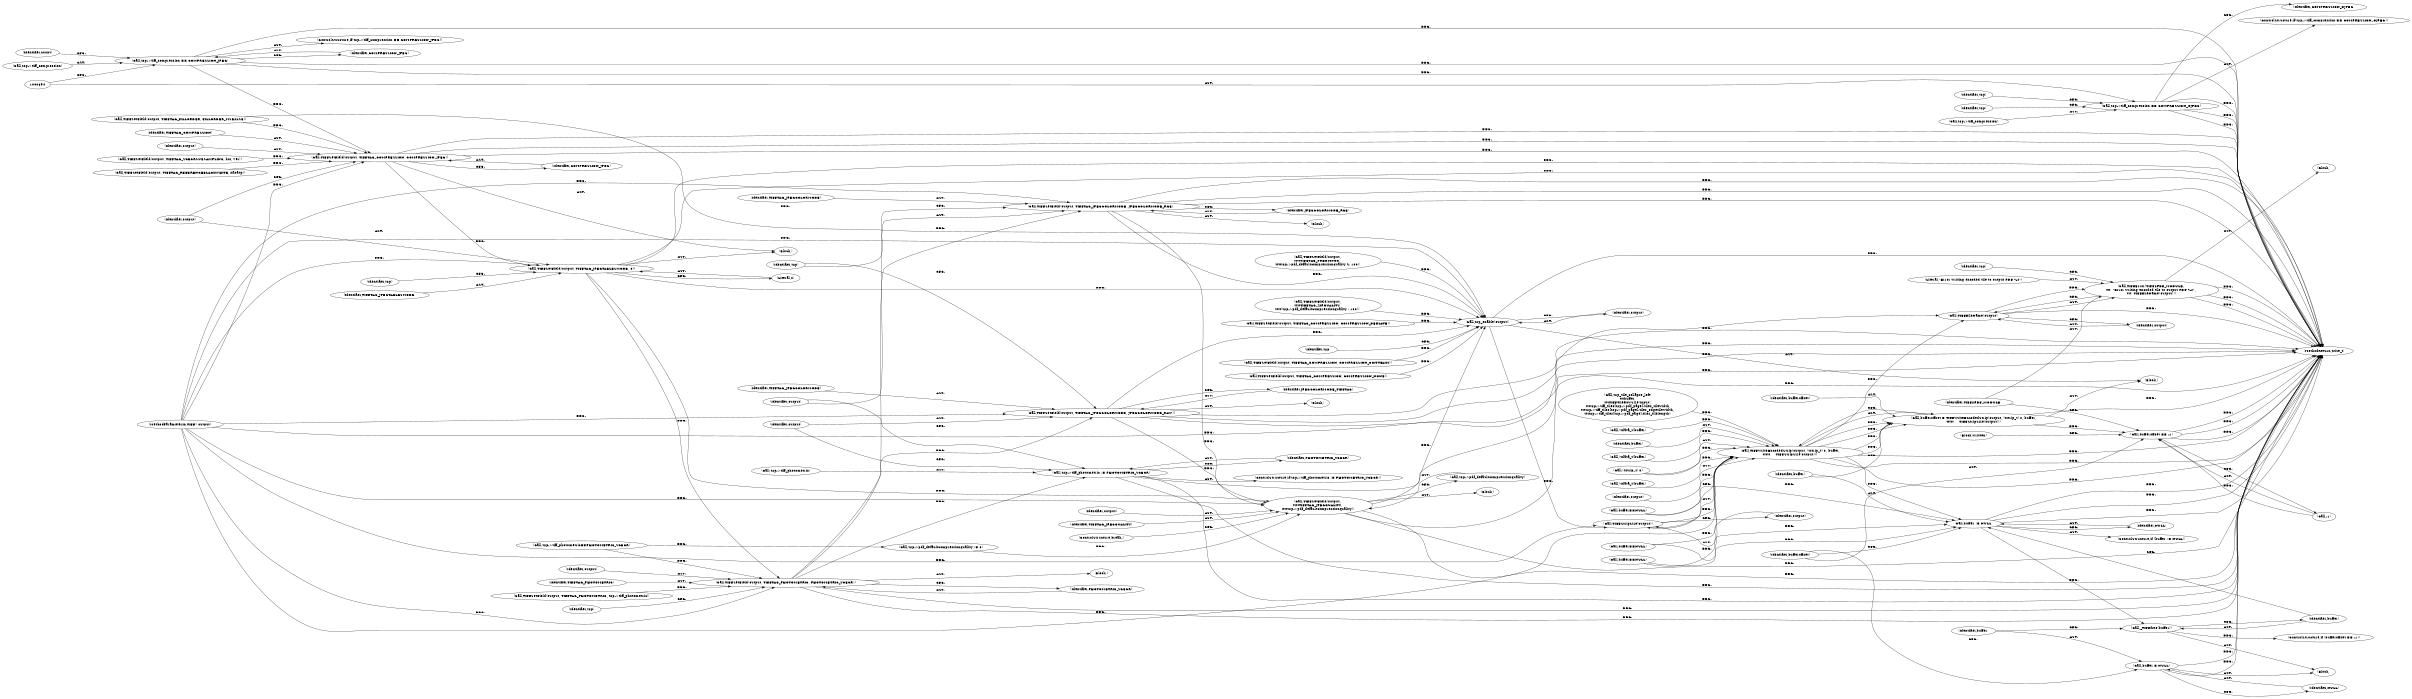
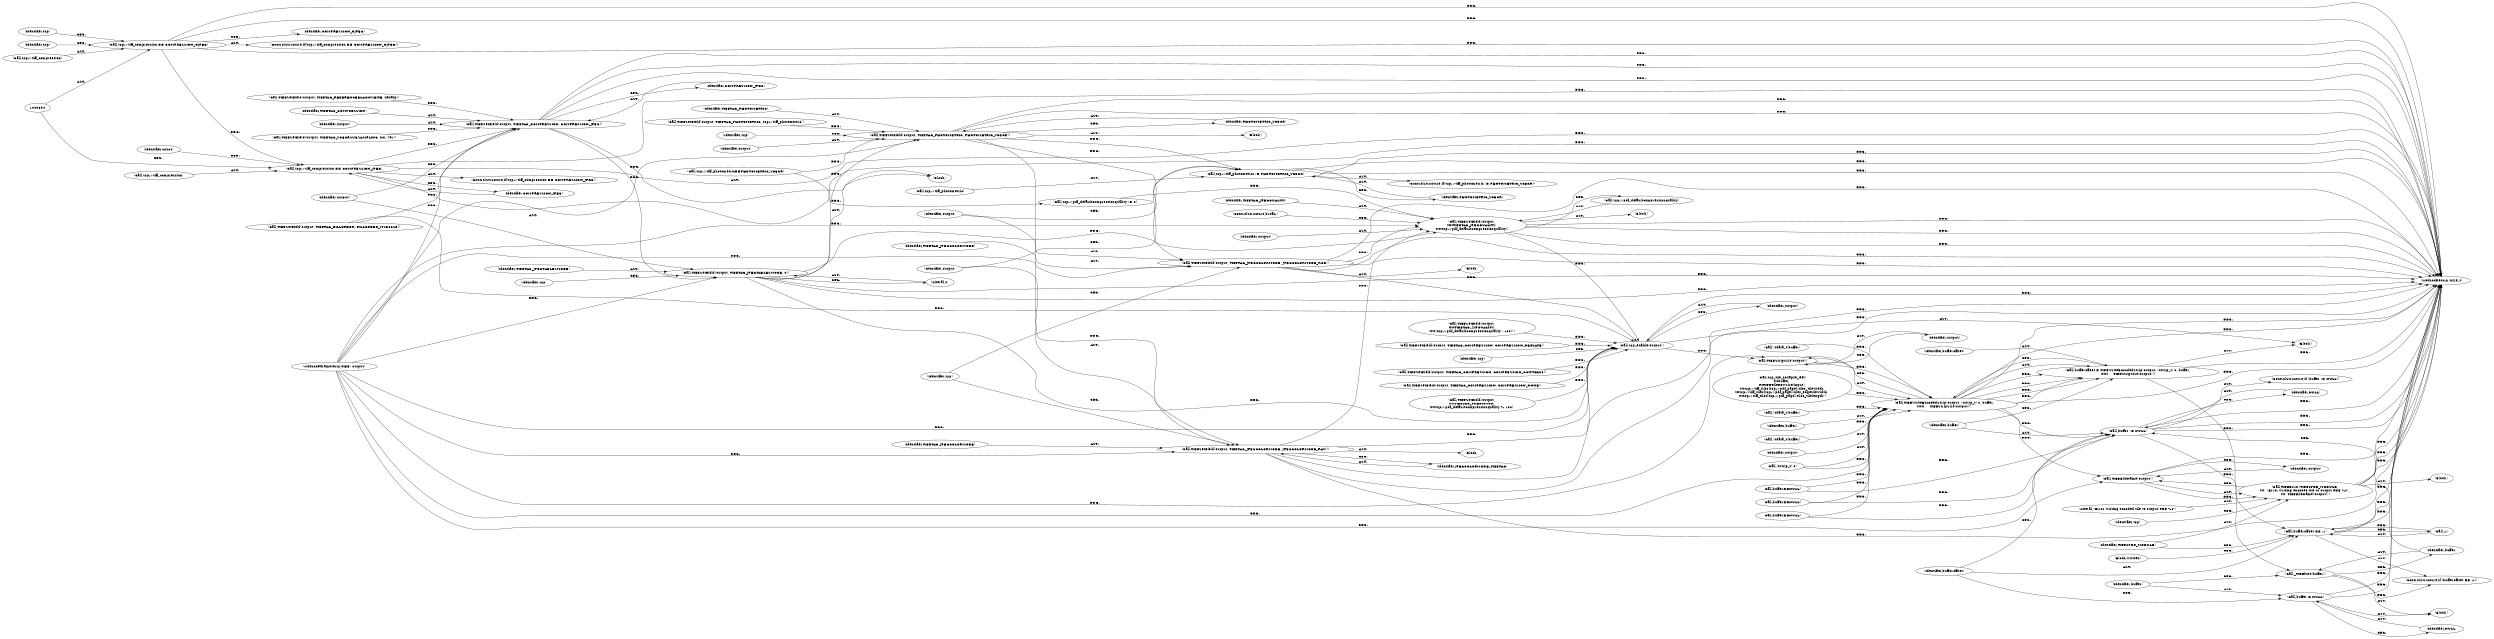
edge "(Call,t2p->tiff_compression == COMPRESSION_OJPEG)" -> "(Call,t2p->tiff_compression == COMPRESSION_JPEG)": added, label "DDG:"
node "(Identifier,JPEGCOLORMODE_RGB)": removed
edge "(Call,bufferoffset == -1)" -> "(ControlStructure,if (bufferoffset == -1))": added, label "AST:"
